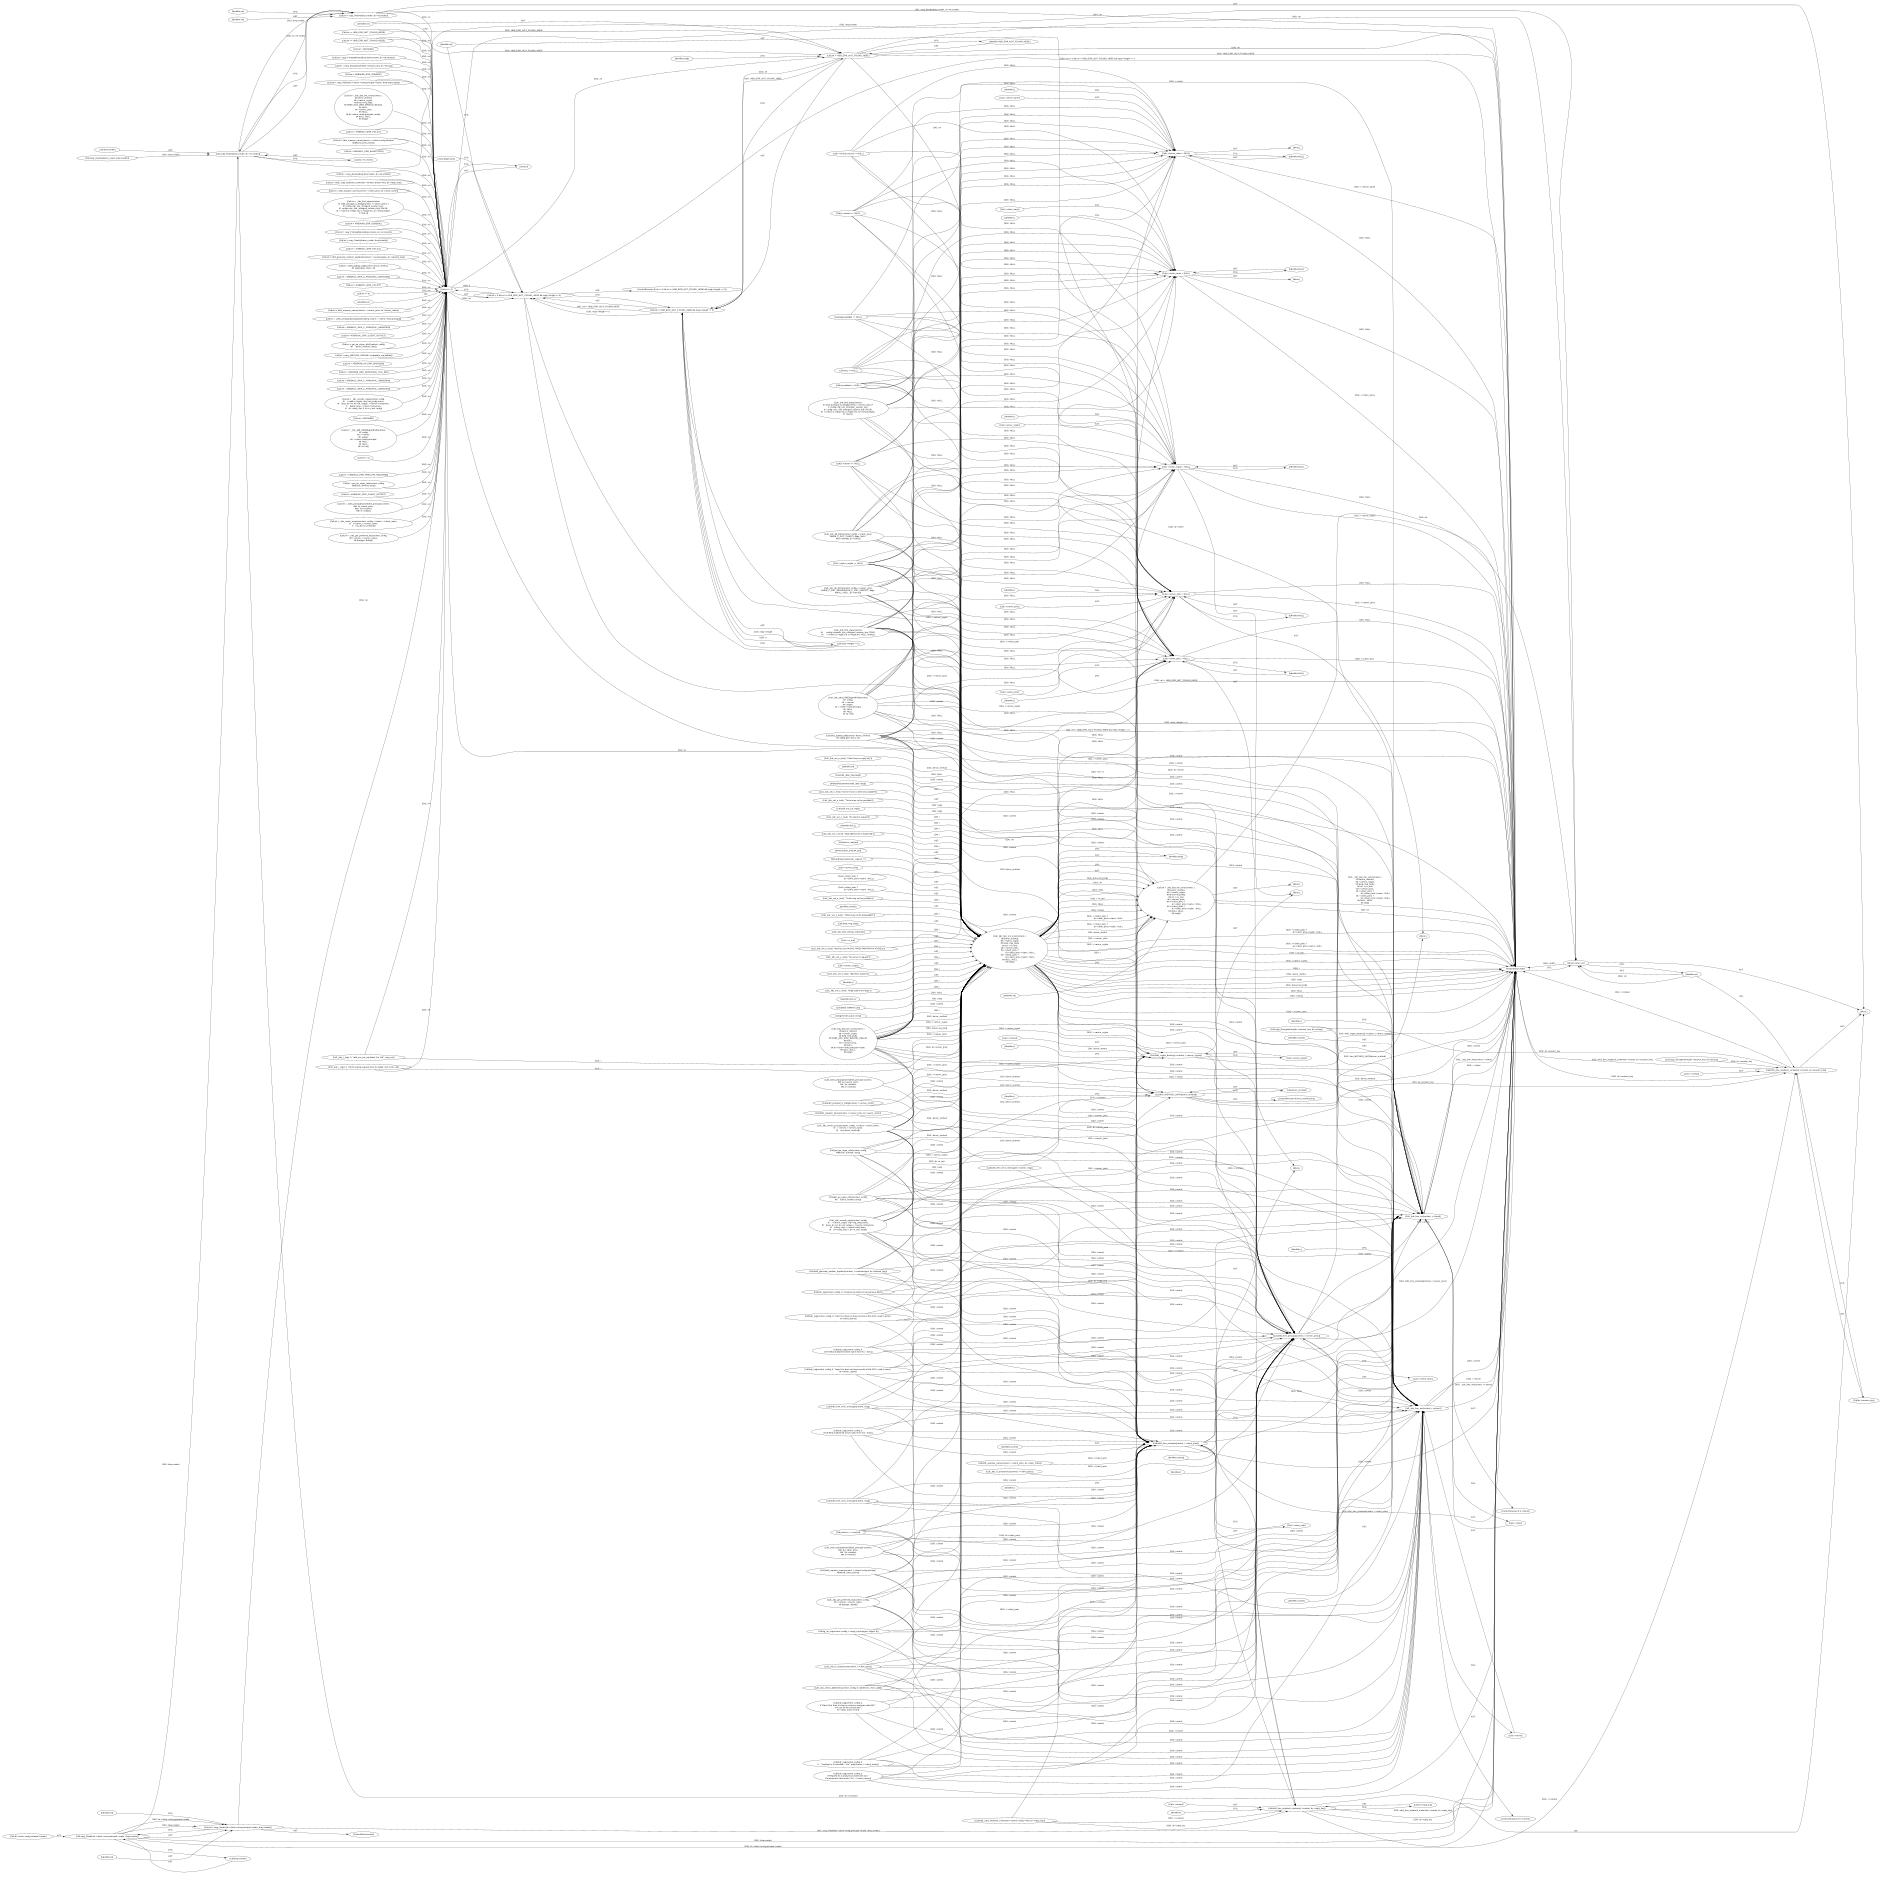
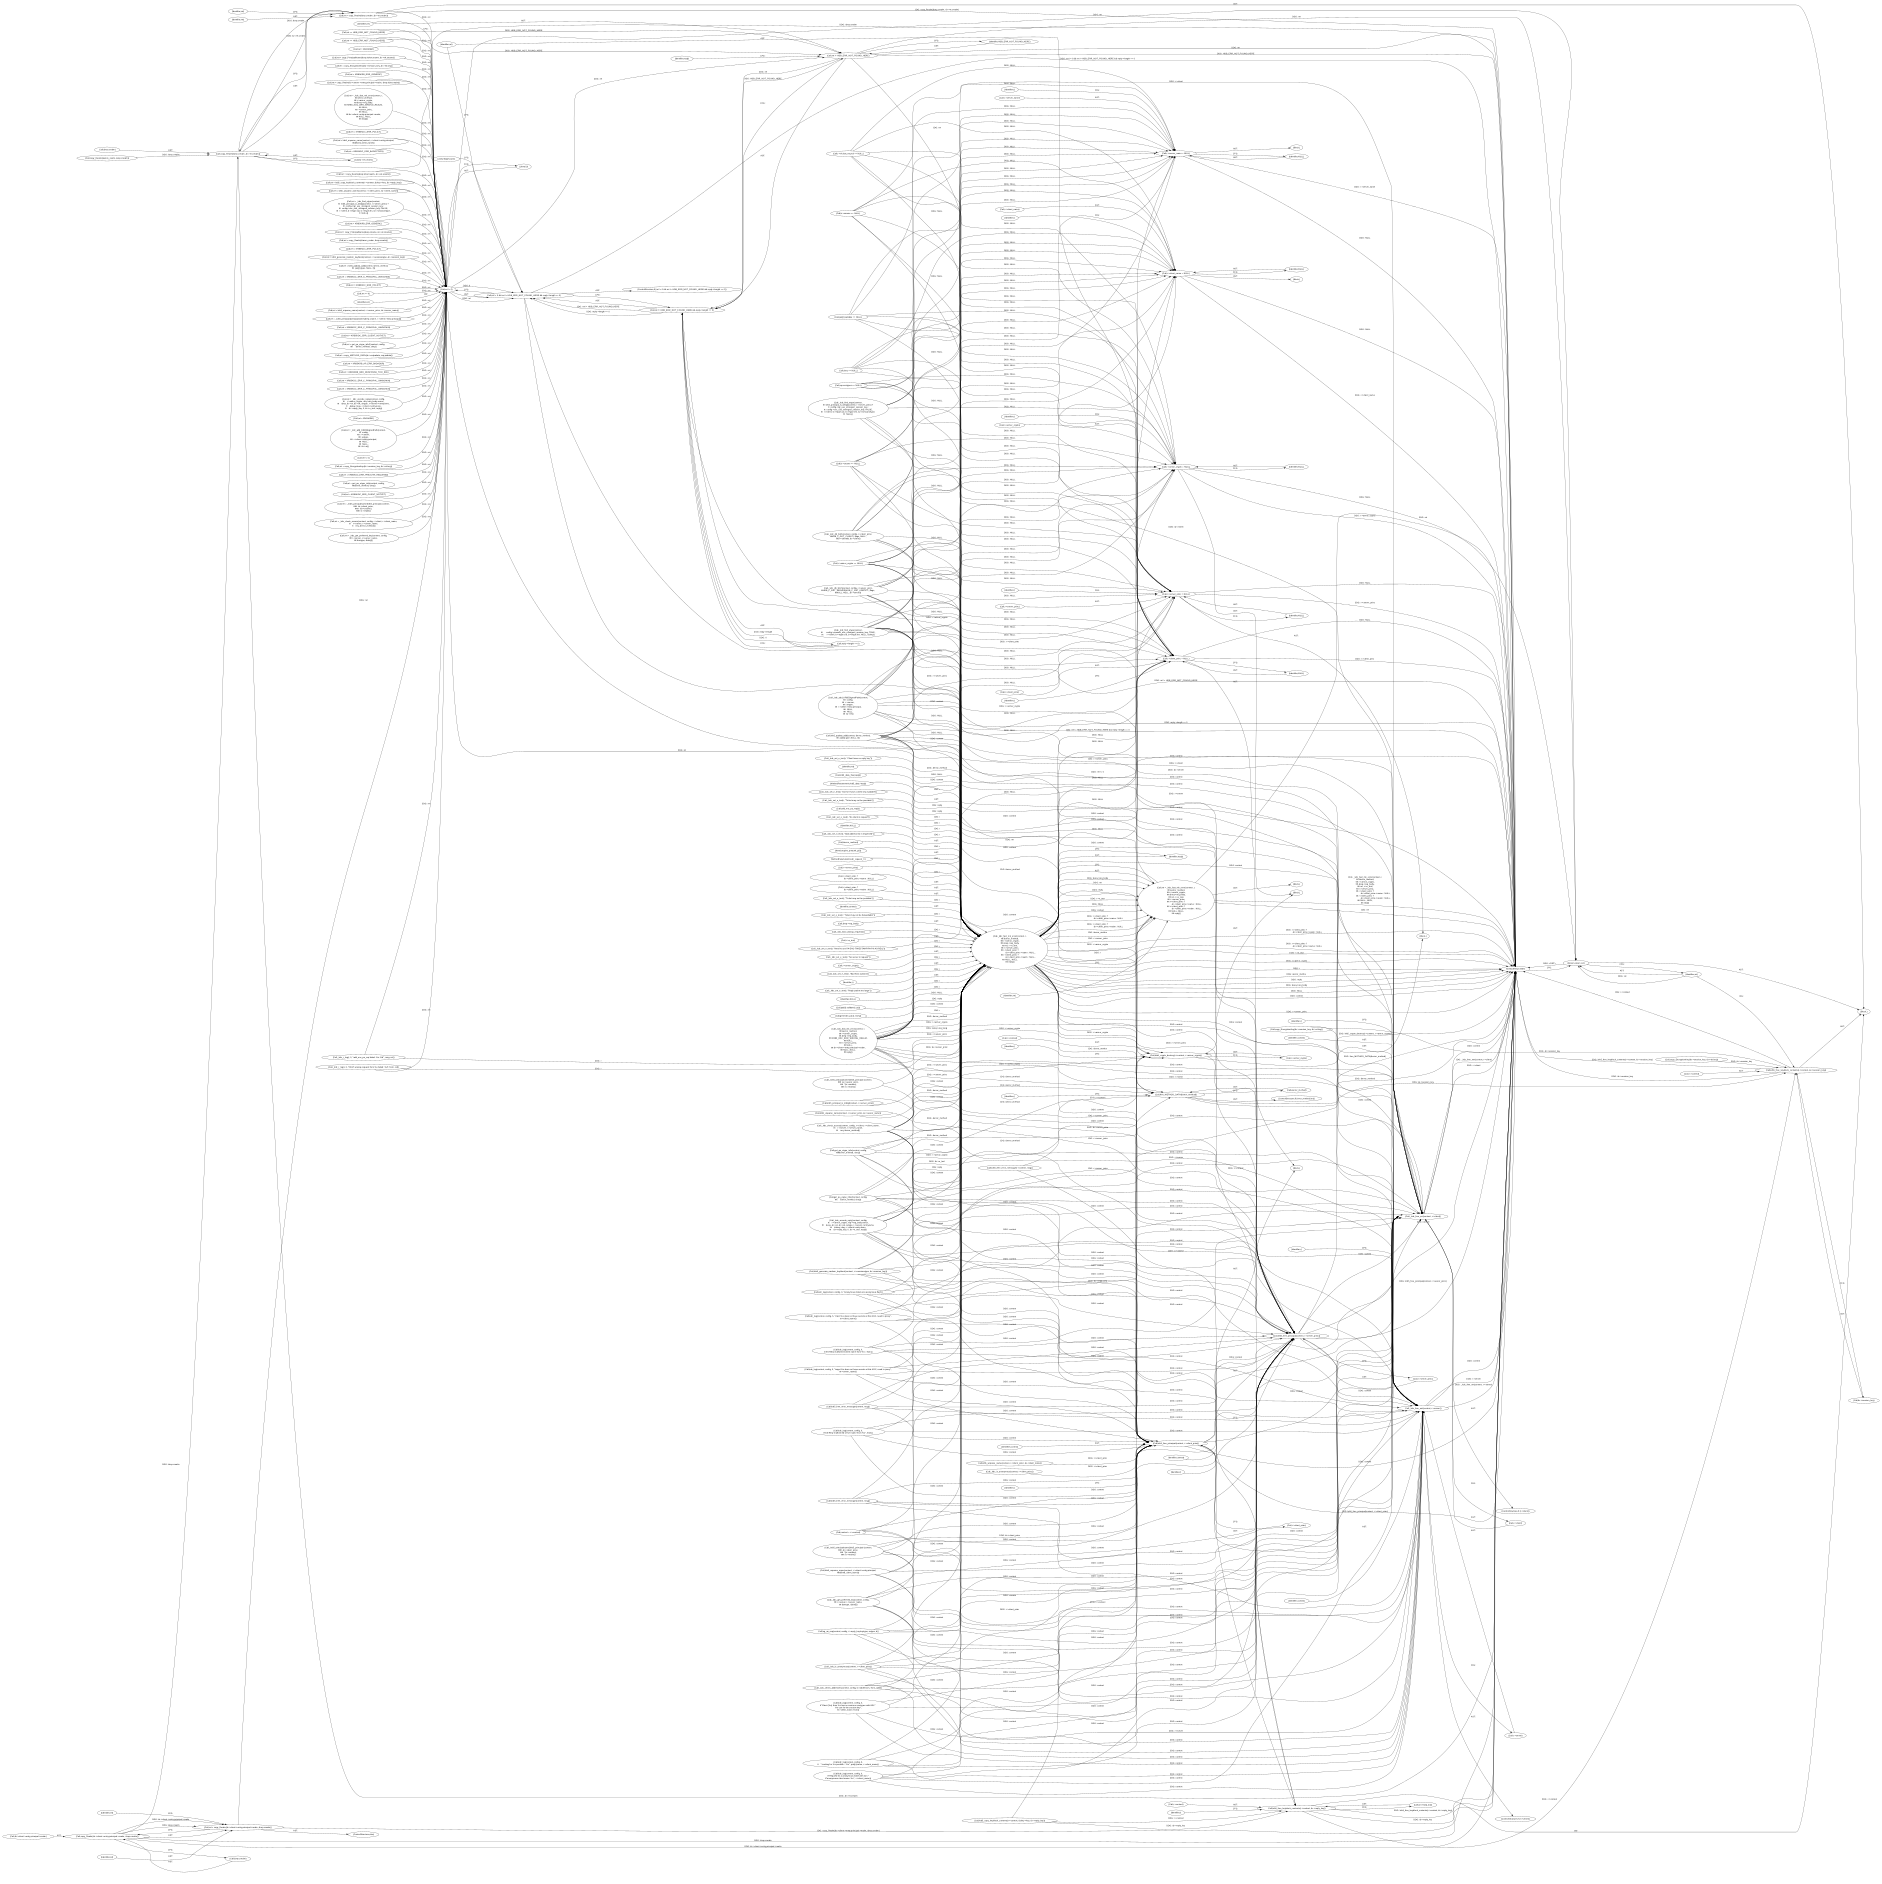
edge "(Call,pat[n].validate == NULL)" -> "(Call,r->client_name = NULL)": added, label "DDG: NULL"
edge "(Call,r->ek.last_req.val == NULL)" -> "(Call,r->server_princ = NULL)": added, label "DDG: NULL"
node "(Call,rep.padata == NULL)": label "(Call,rep.padata == NULL)" -> "(Call,rep.enctypes == NULL)"
node "(Call,ret = copy_EncryptionKey(&r->session_key, &r->et.key))": added
edge "(Call,krb5_free_principal(context, r->client_princ))" -> "(Call,_kdc_free_ent(context, r->client))": label "DDG: NULL" -> "DDG: context"
